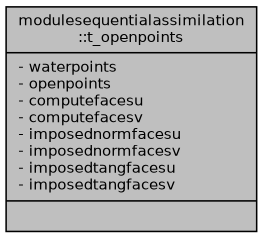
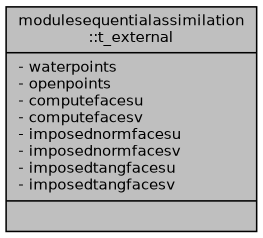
node "modulesequentialassimilation": text "::t_openpoints" -> "::t_external"
